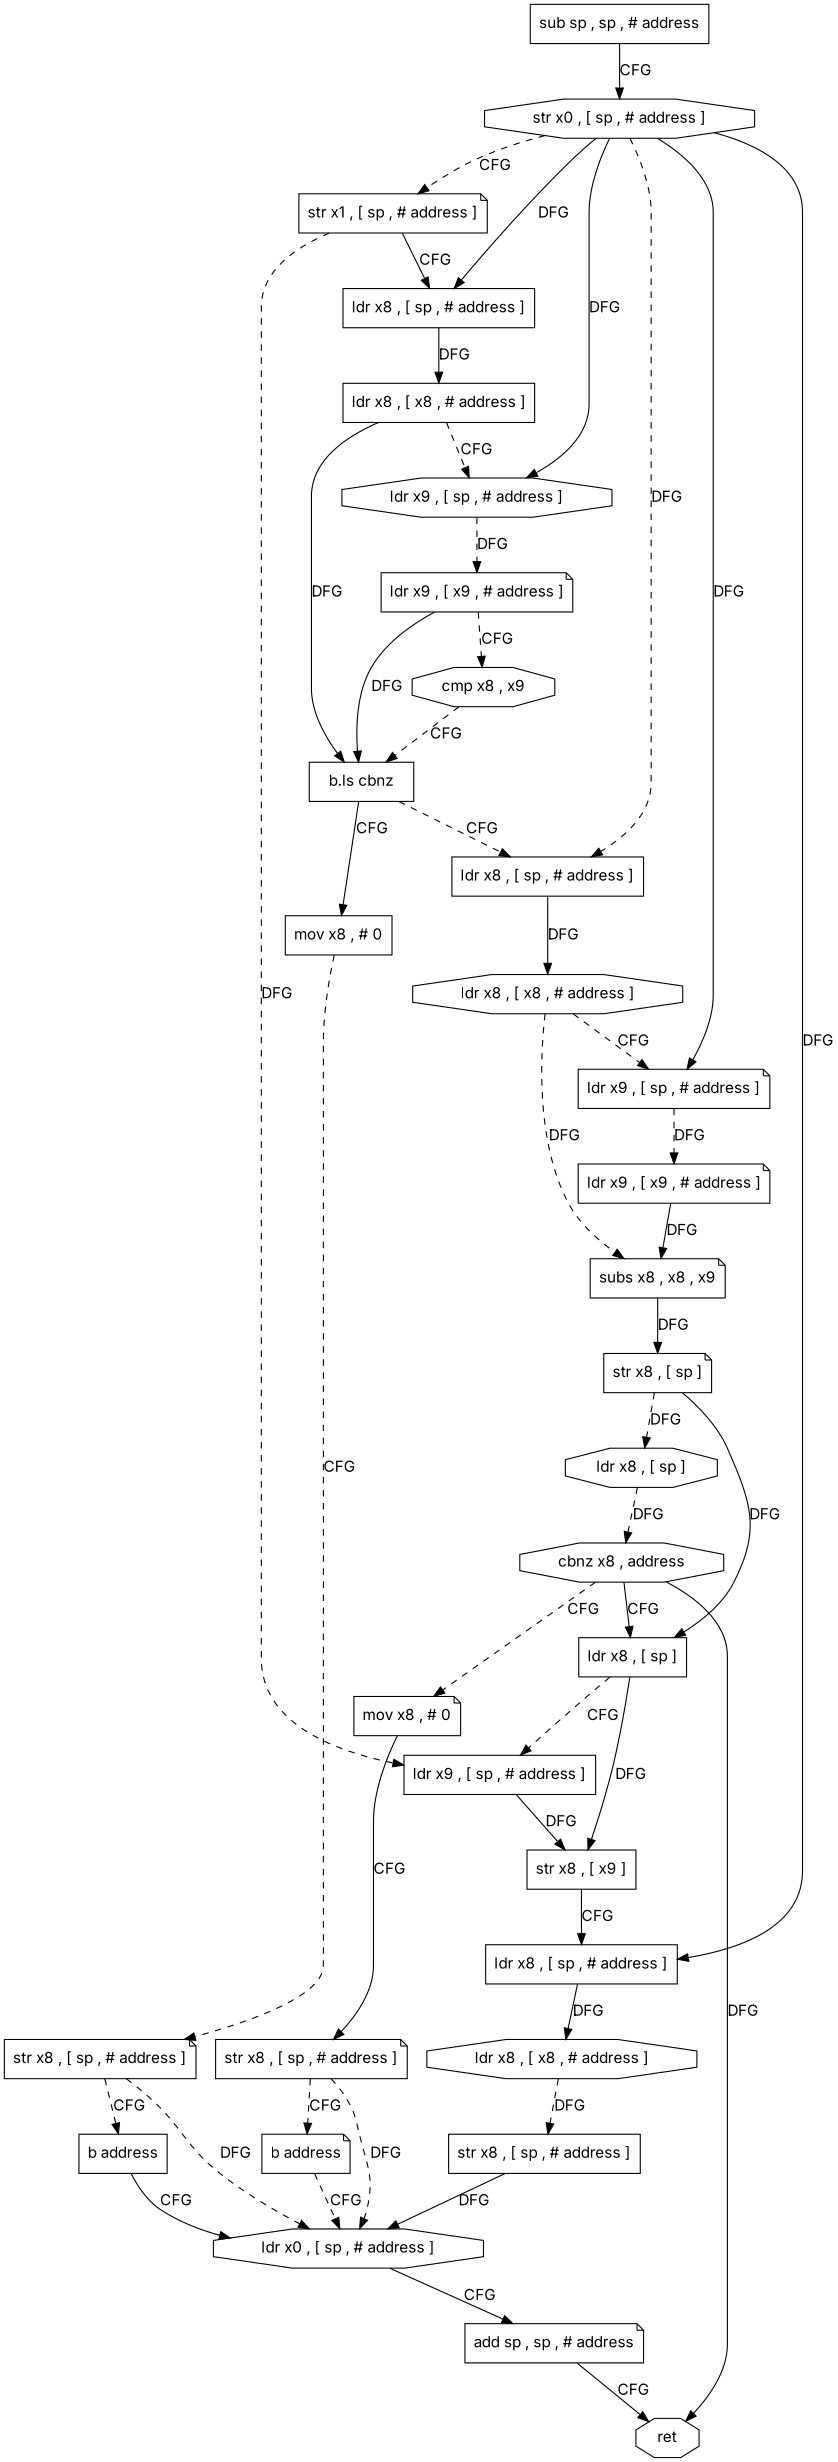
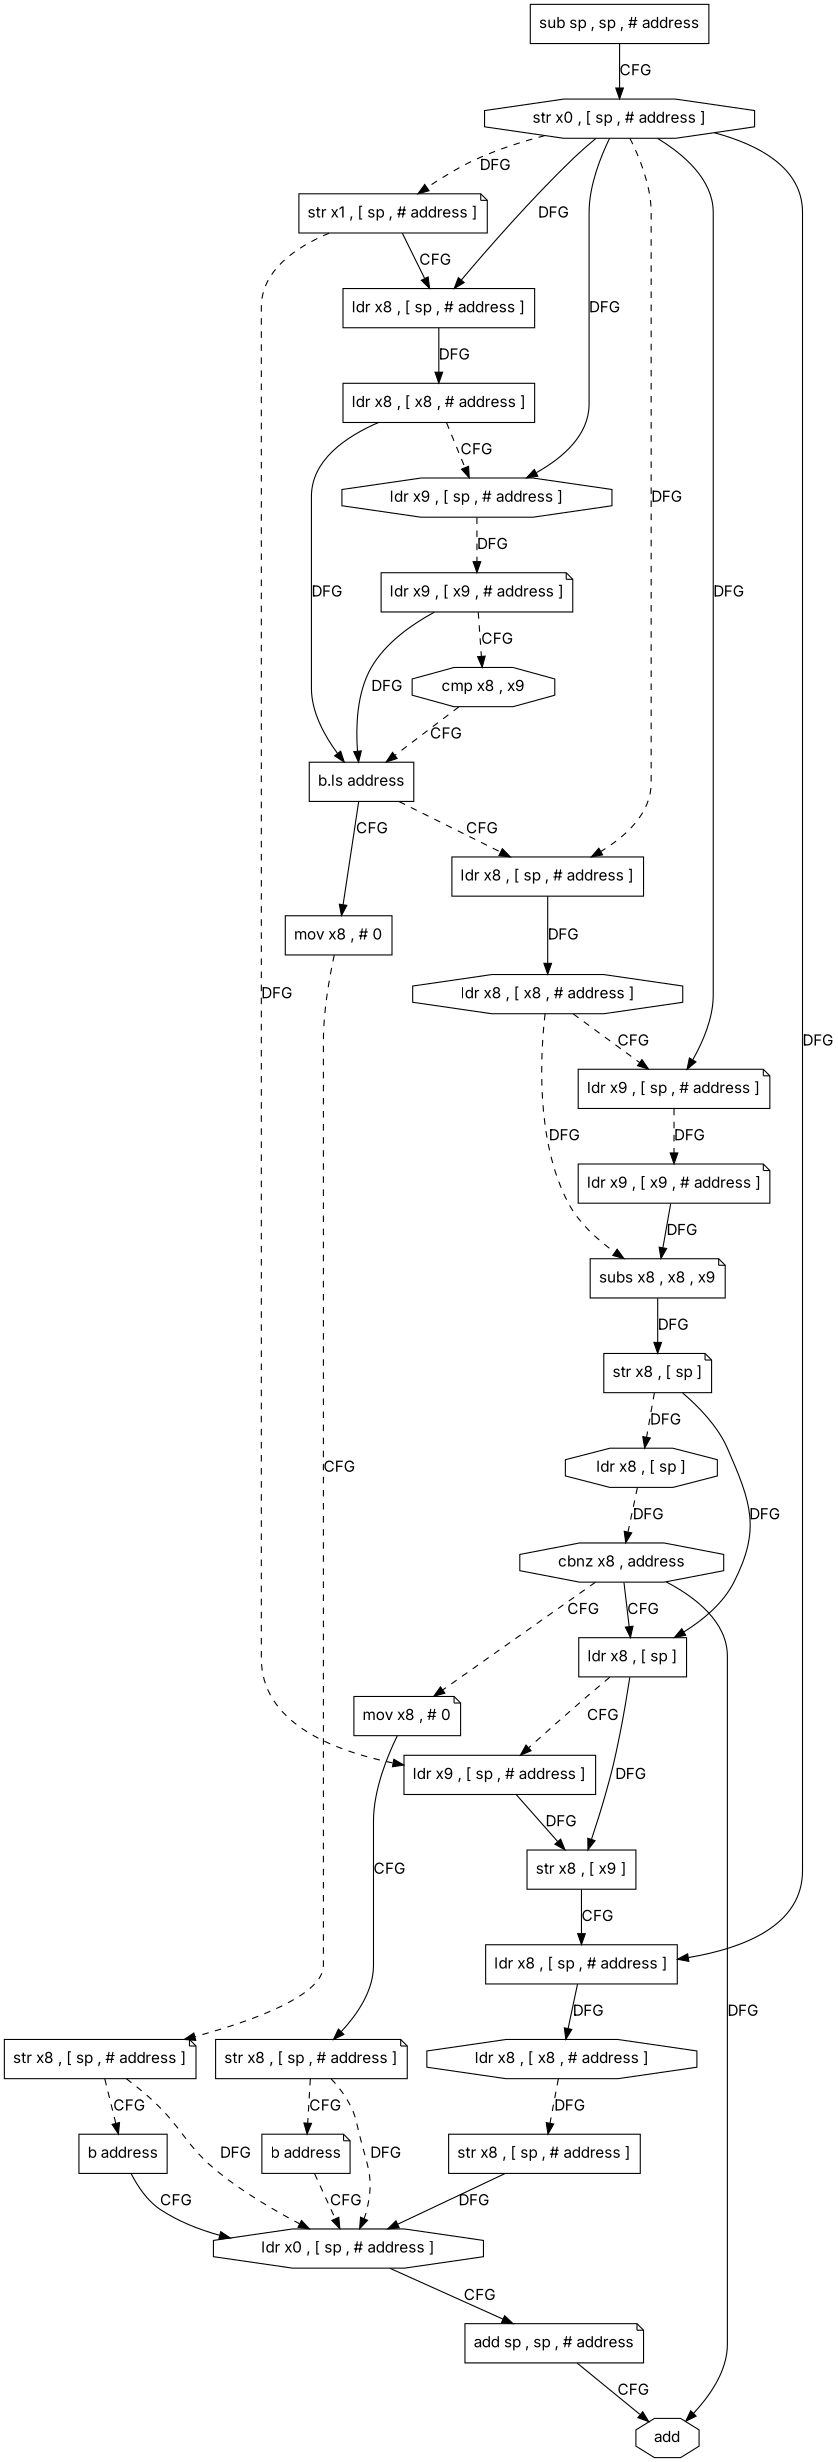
edge "str x0 , [ sp , # address ]" -> "str x1 , [ sp , # address ]": label "CFG" -> "DFG"
node "b.ls cbnz": label "b.ls cbnz" -> "b.ls address"
node "ret": label "ret" -> "add"
